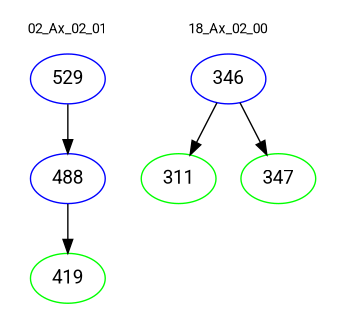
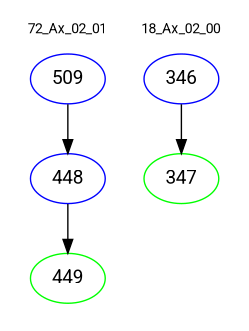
cluster "02_Ax_02_01": label "02_Ax_02_01" -> "72_Ax_02_01"
node "529": label "529" -> "509"
node "488": label "488" -> "448"
node "311": removed
node "419": label "419" -> "449"
